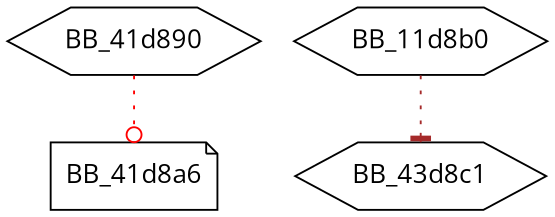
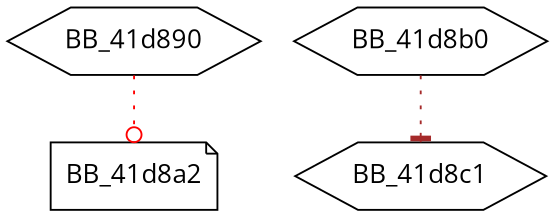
node "BB_11d8b0": label "BB_11d8b0" -> "BB_41d8b0"
node "BB_41d8a6": label "BB_41d8a6" -> "BB_41d8a2"
node "BB_43d8c1": label "BB_43d8c1" -> "BB_41d8c1"
